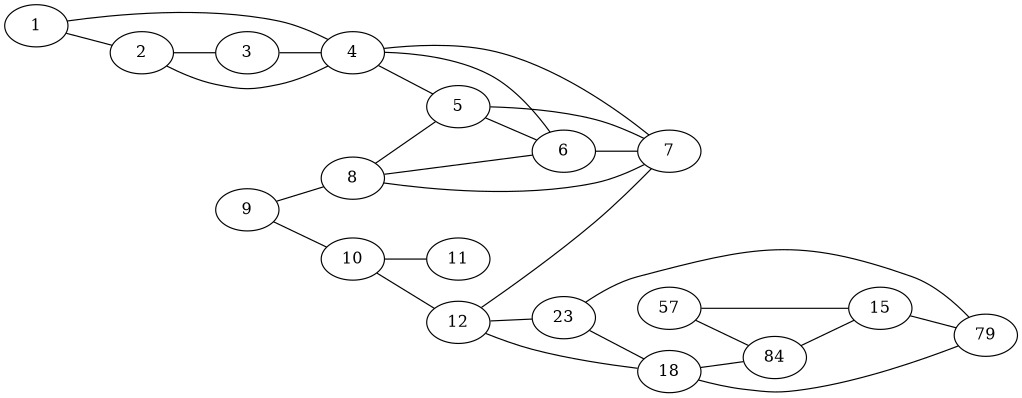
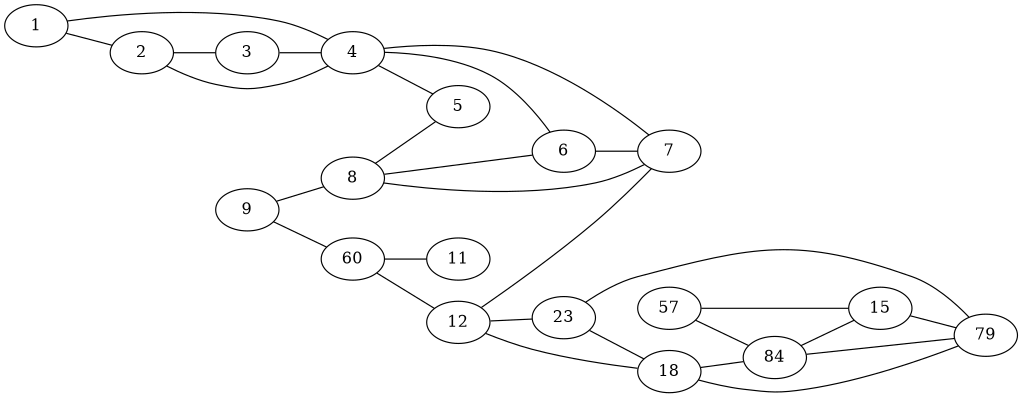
edge "5" -- "7": removed
edge "5" -- "6": removed
node "10": label "10" -> "60"
edge "79" -- "84": added
